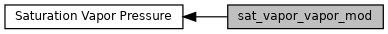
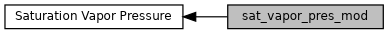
node "sat_vapor_vapor_mod": label "sat_vapor_vapor_mod" -> "sat_vapor_pres_mod"
